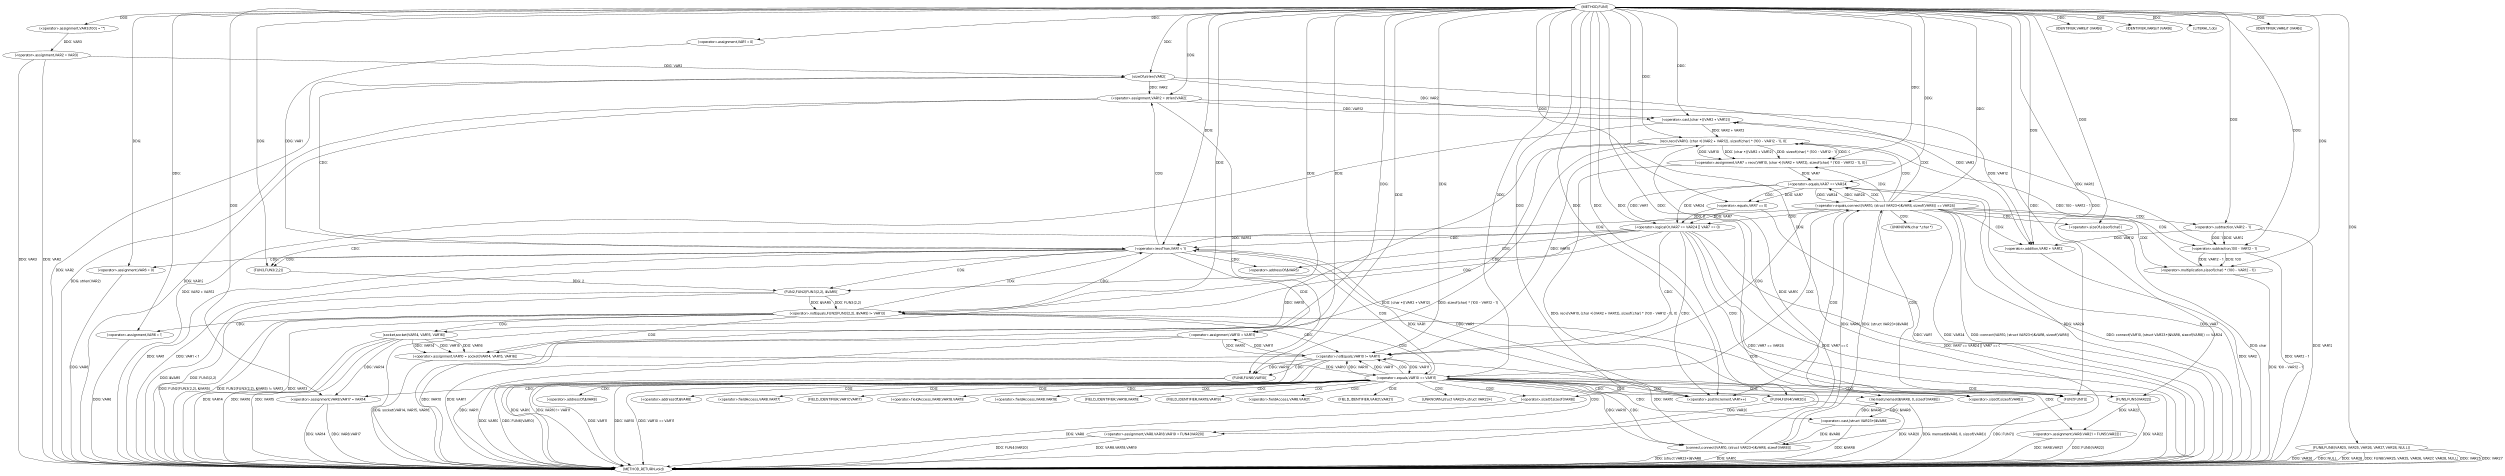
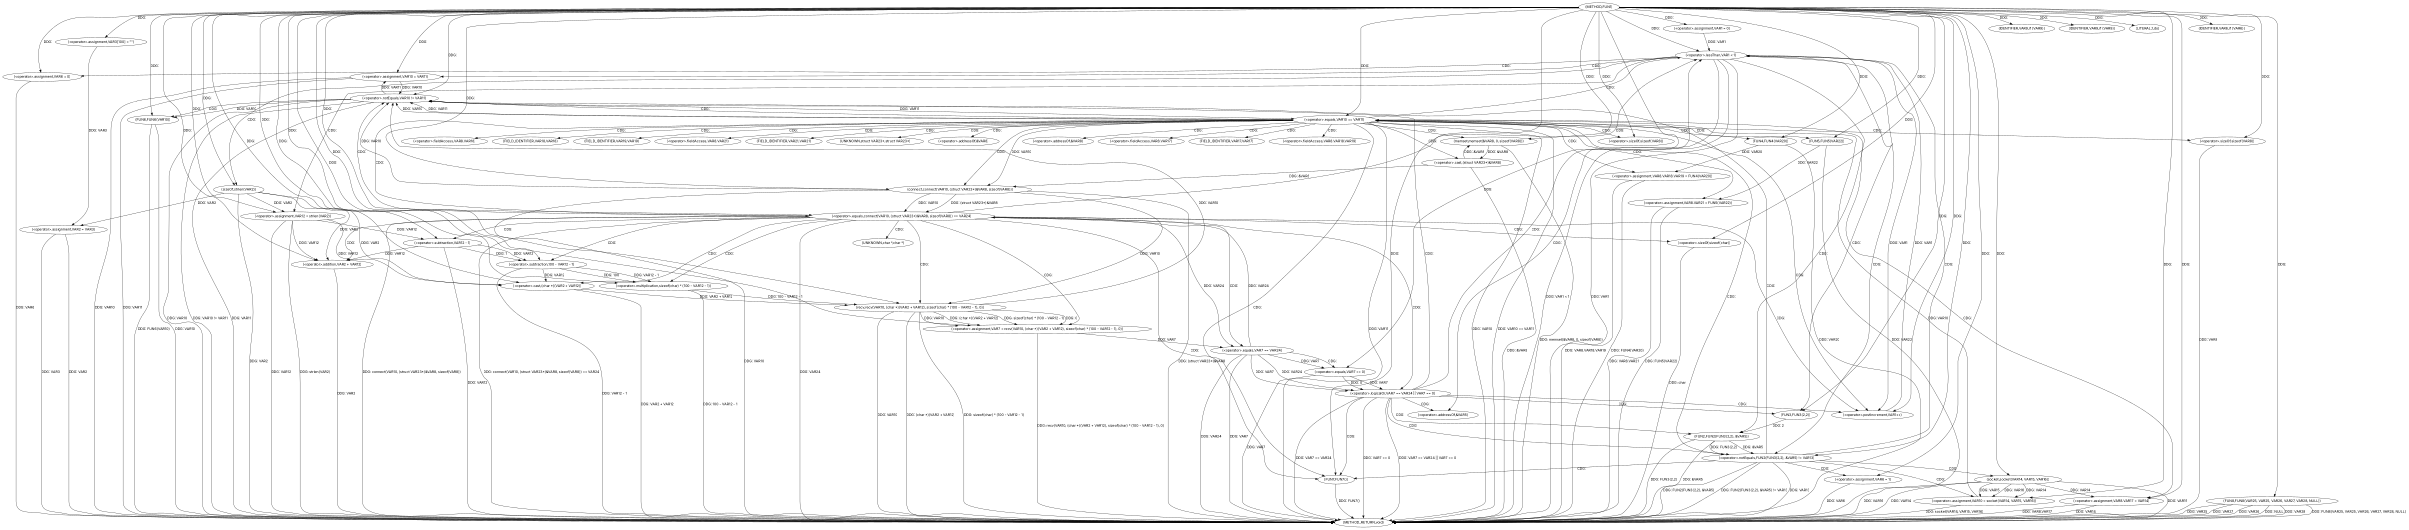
edge "(METHOD,FUN1)" -> "(<operator>.equals,VAR7 == VAR24)": removed, label "DDG:"
edge "(<operator>.assignment,VAR2 = VAR3)" -> "(sizeOf,strlen(VAR2))": reversed
edge "(<operator>.assignment,VAR12 = strlen(VAR2))" -> "(FUN6,FUN6(VAR10))": now "(<operator>.assignment,VAR12 = strlen(VAR2))" -> "(<operator>.subtraction,VAR12 - 1)"
